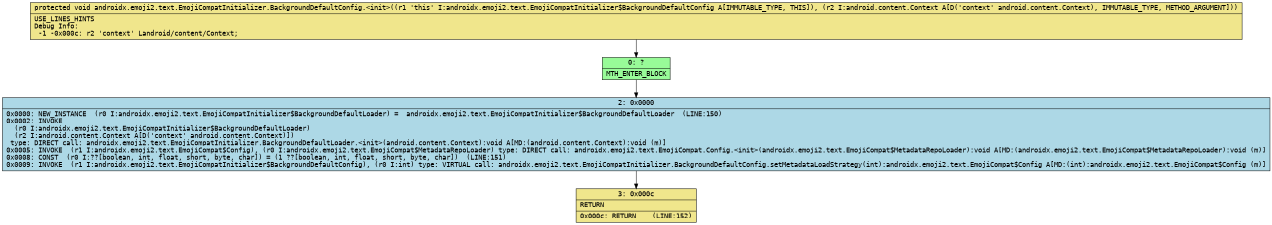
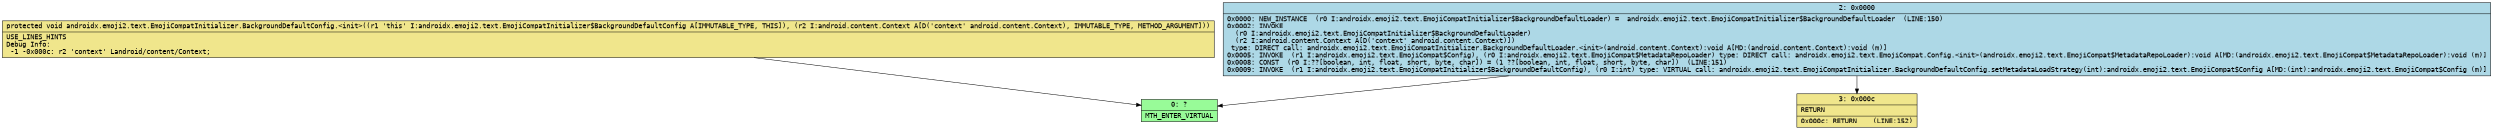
node "0: ?": text "MTH_ENTER_BLOCK" -> "MTH_ENTER_VIRTUAL"
edge "0: ?" -> "2: 0x0000": reversed
